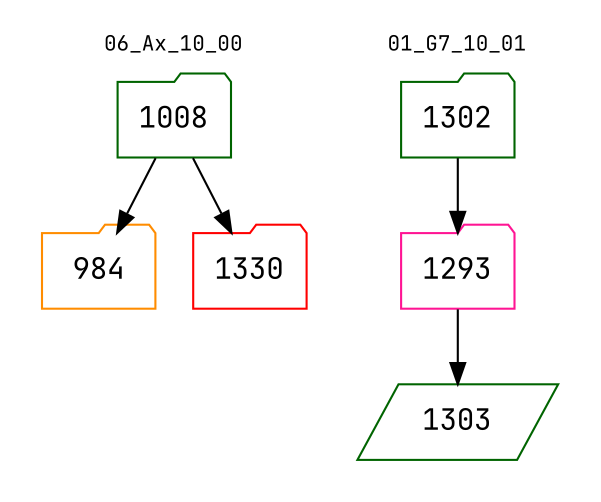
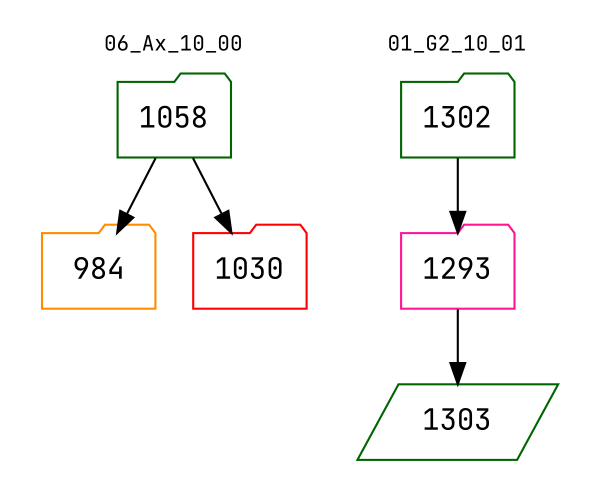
cluster "01_G7_10_01": label "01_G7_10_01" -> "01_G2_10_01"
node "1008": label "1008" -> "1058"
node "1330": label "1330" -> "1030"
